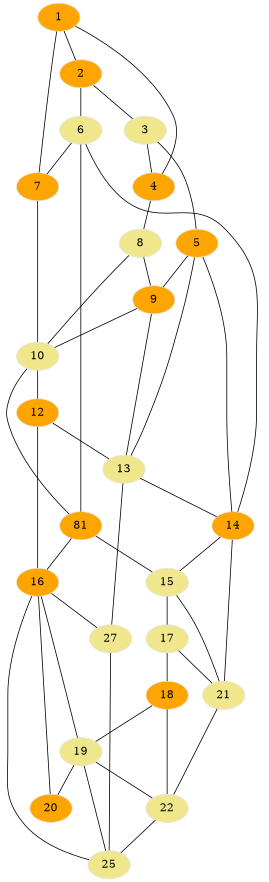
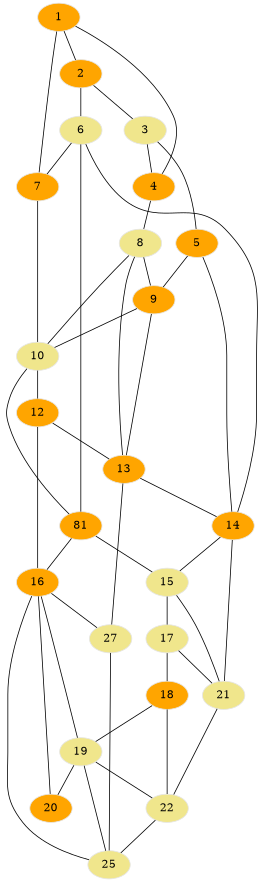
edge "5" -- "13": now "8" -- "13"
node "13": fillcolor khaki -> orange
